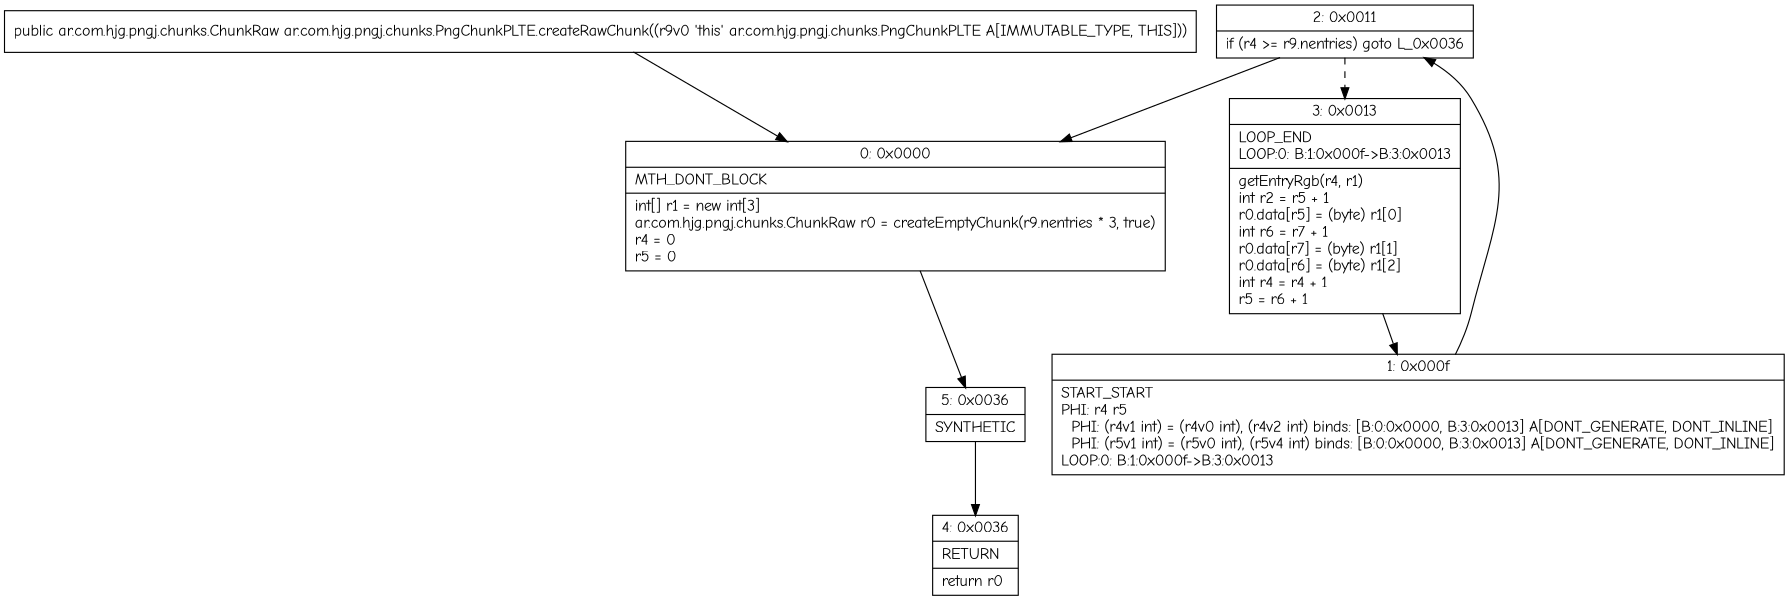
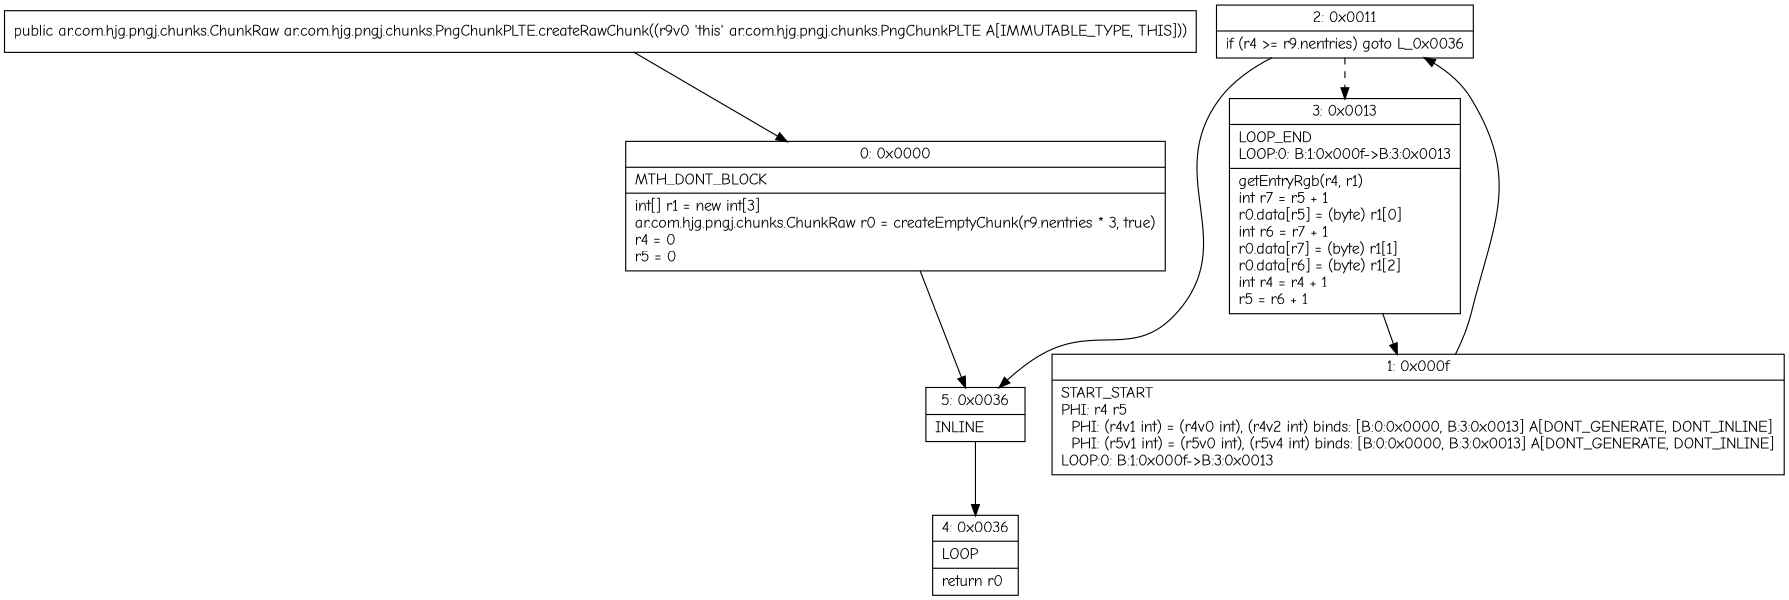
edge "2: 0x0011" -> "0: 0x0000": now "2: 0x0011" -> "5: 0x0036"
node "3: 0x0013": text "int r2 = r5 + 1" -> "int r7 = r5 + 1"
node "5: 0x0036": text "SYNTHETIC" -> "INLINE"
node "4: 0x0036": text "RETURN" -> "LOOP"
